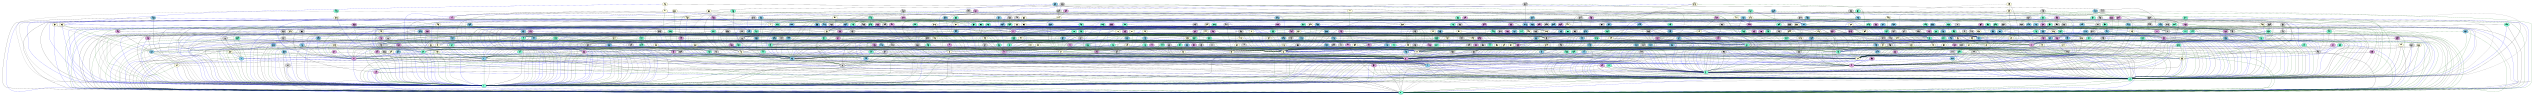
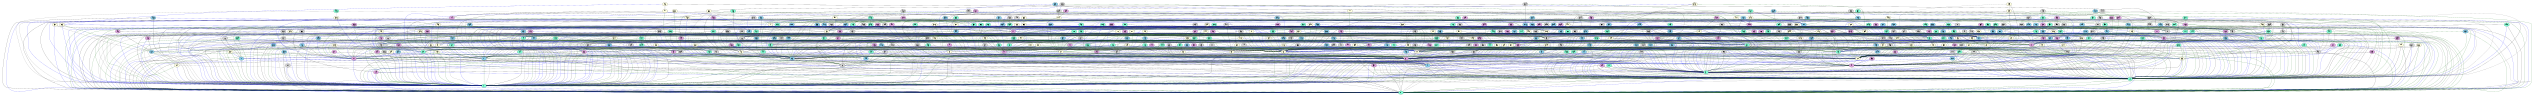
node "348": fillcolor skyblue -> lightyellow
